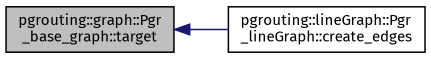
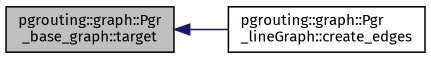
node "pgrouting::lineGraph::Pgr _lineGraph::create_edges": label "pgrouting::lineGraph::Pgr _lineGraph::create_edges" -> "pgrouting::graph::Pgr _lineGraph::create_edges"
